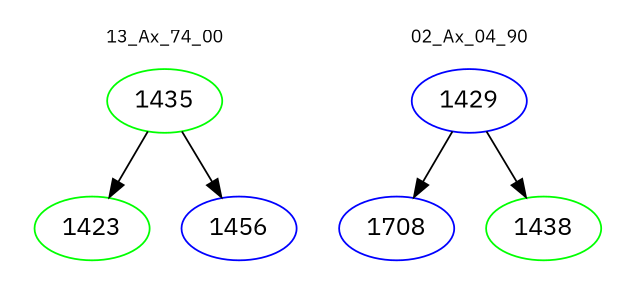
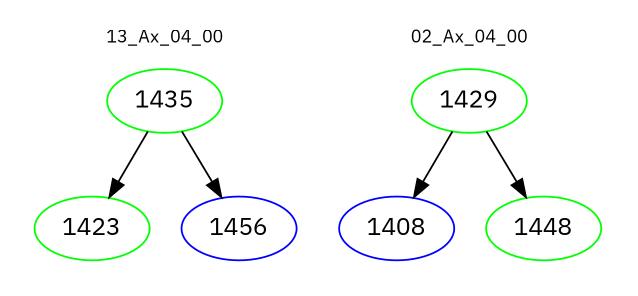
cluster "13_Ax_74_00": label "13_Ax_74_00" -> "13_Ax_04_00"
cluster "02_Ax_04_90": label "02_Ax_04_90" -> "02_Ax_04_00"
node "1429": color blue -> green
node "1708": label "1708" -> "1408"
node "1438": label "1438" -> "1448"
